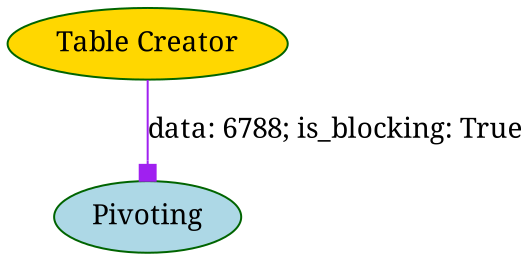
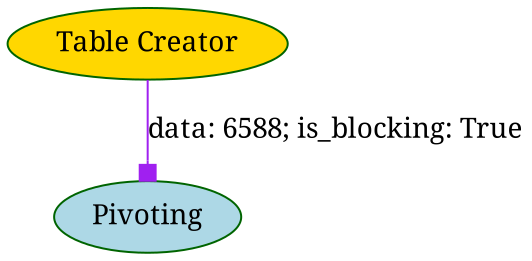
edge "Table Creator" -> "Pivoting": label "data: 6788; is_blocking: True" -> "data: 6588; is_blocking: True"
